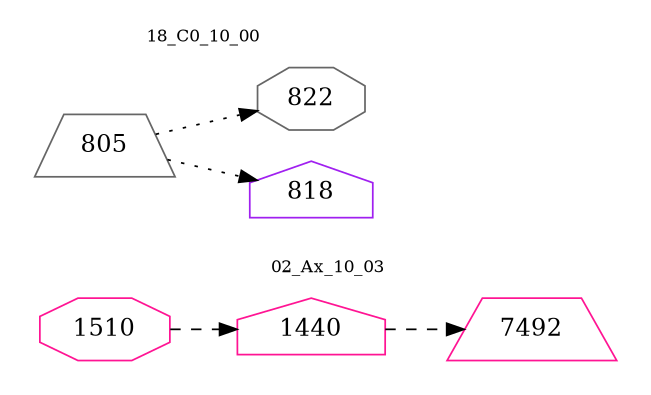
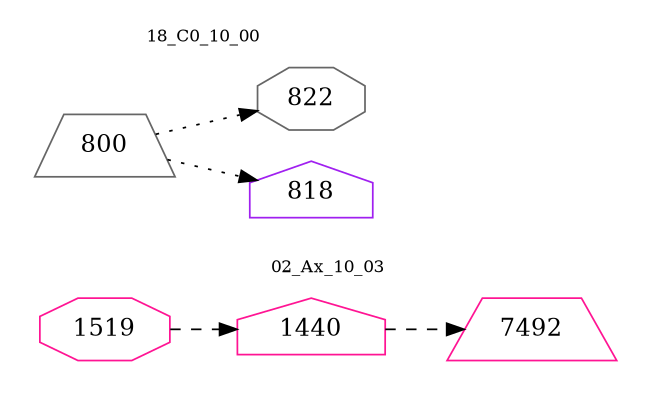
node "805": label "805" -> "800"
node "1510": label "1510" -> "1519"
